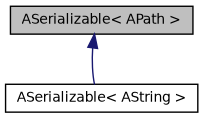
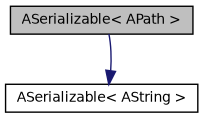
edge "ASerializable< AString >" -> "ASerializable< APath >": reversed
